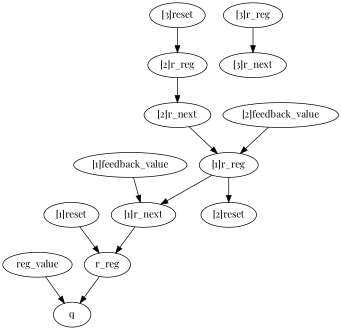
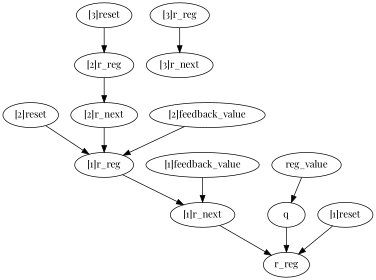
edge "[1]r_reg" -> "[2]reset": reversed
edge "r_reg" -> "q": reversed
